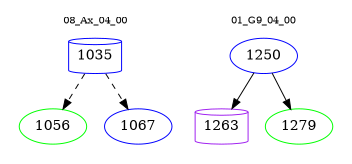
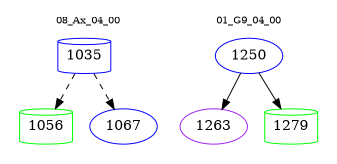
node "1056": shape ellipse -> cylinder
node "1263": shape cylinder -> ellipse
node "1279": shape ellipse -> cylinder
